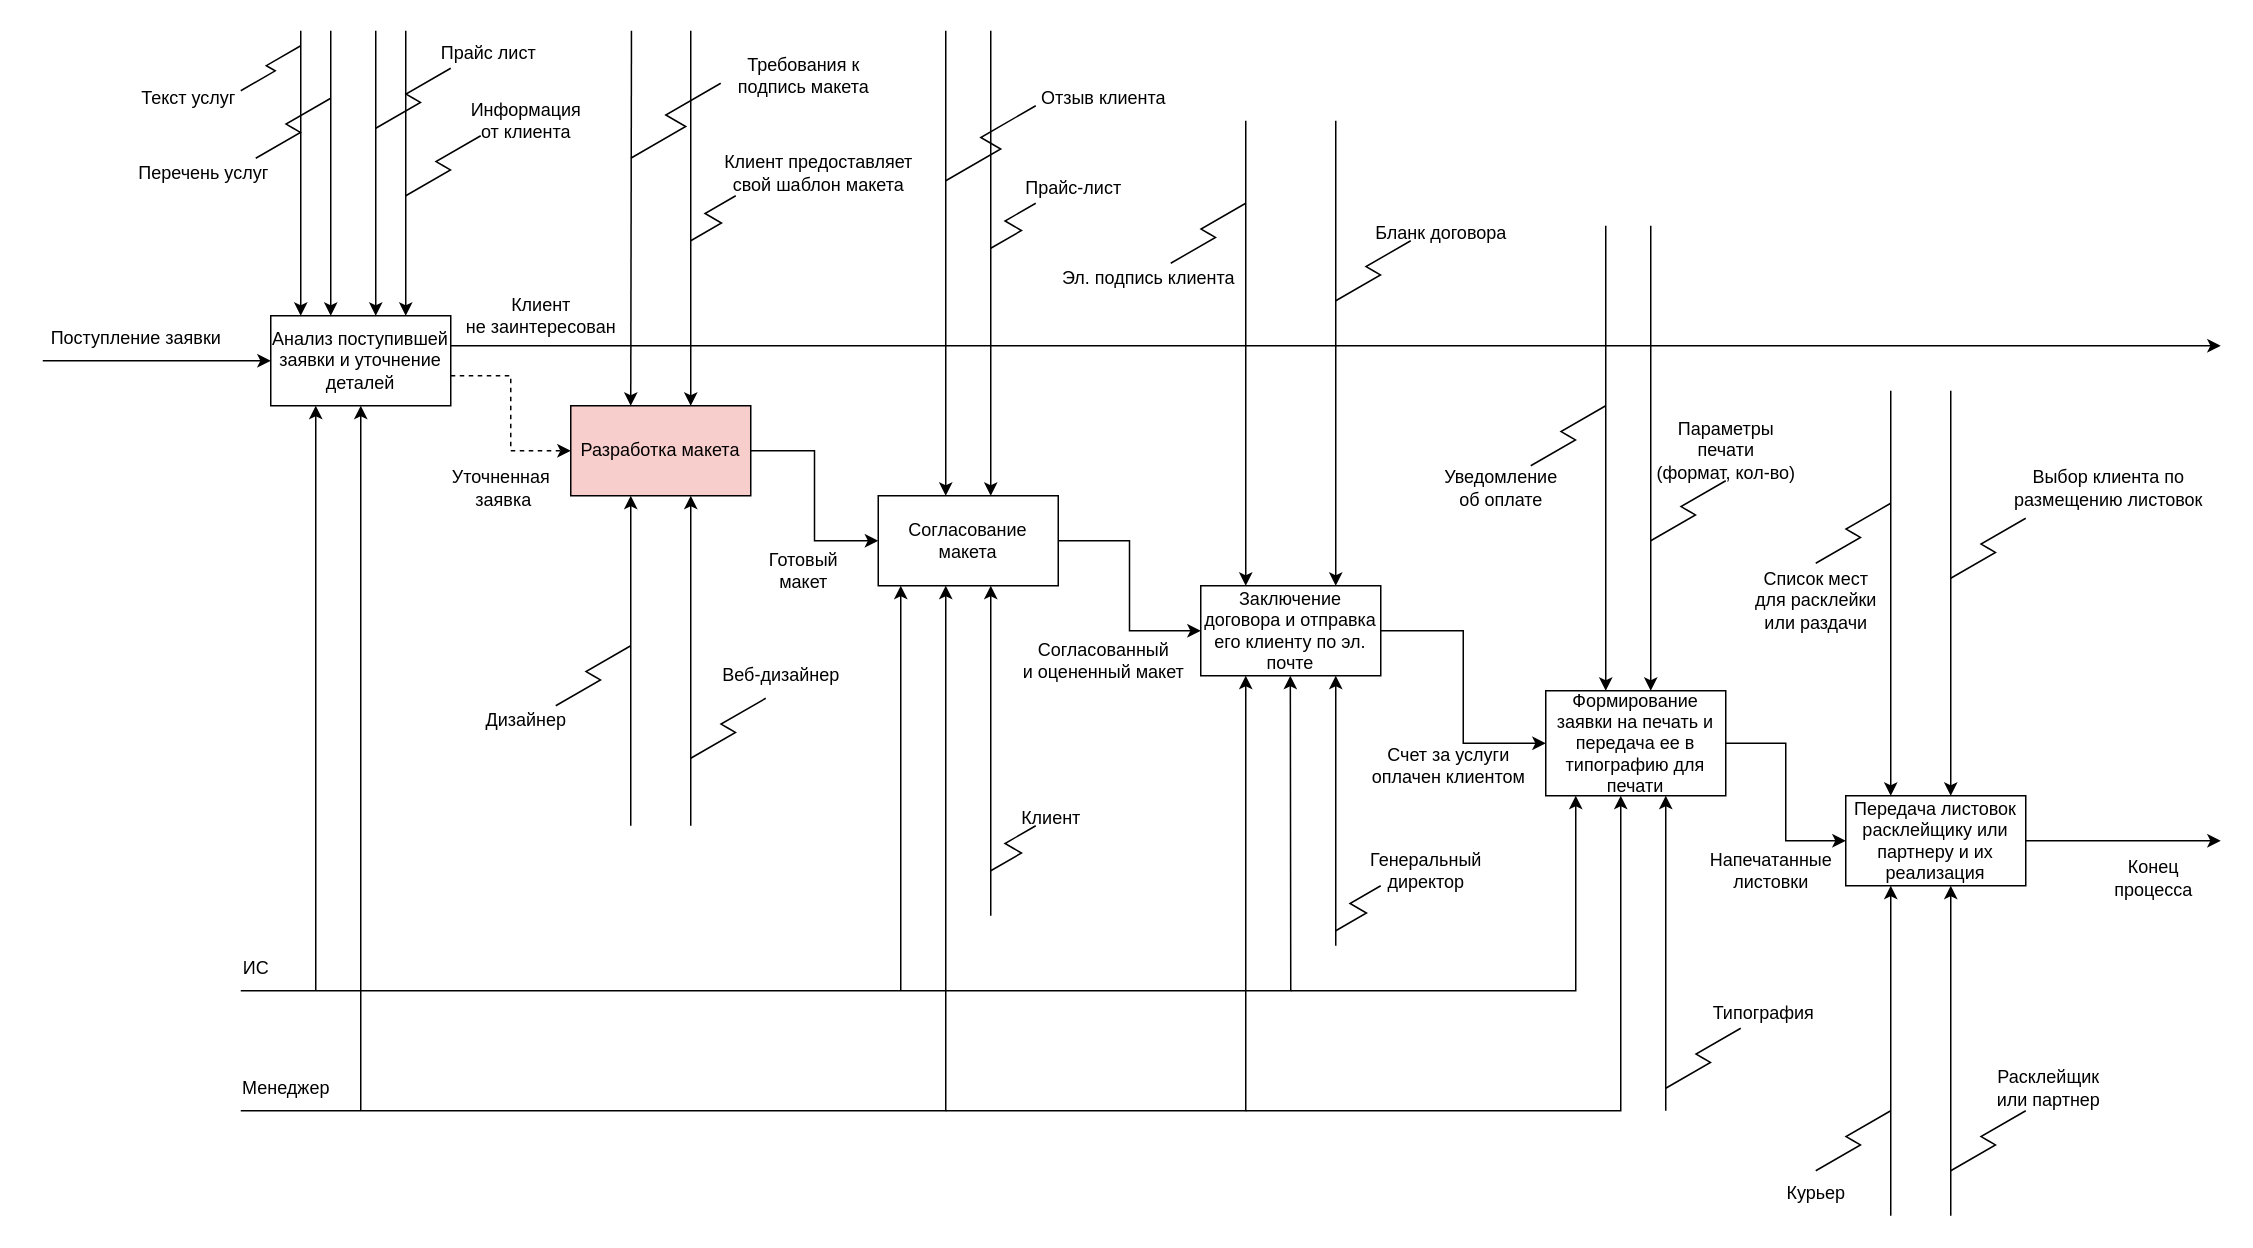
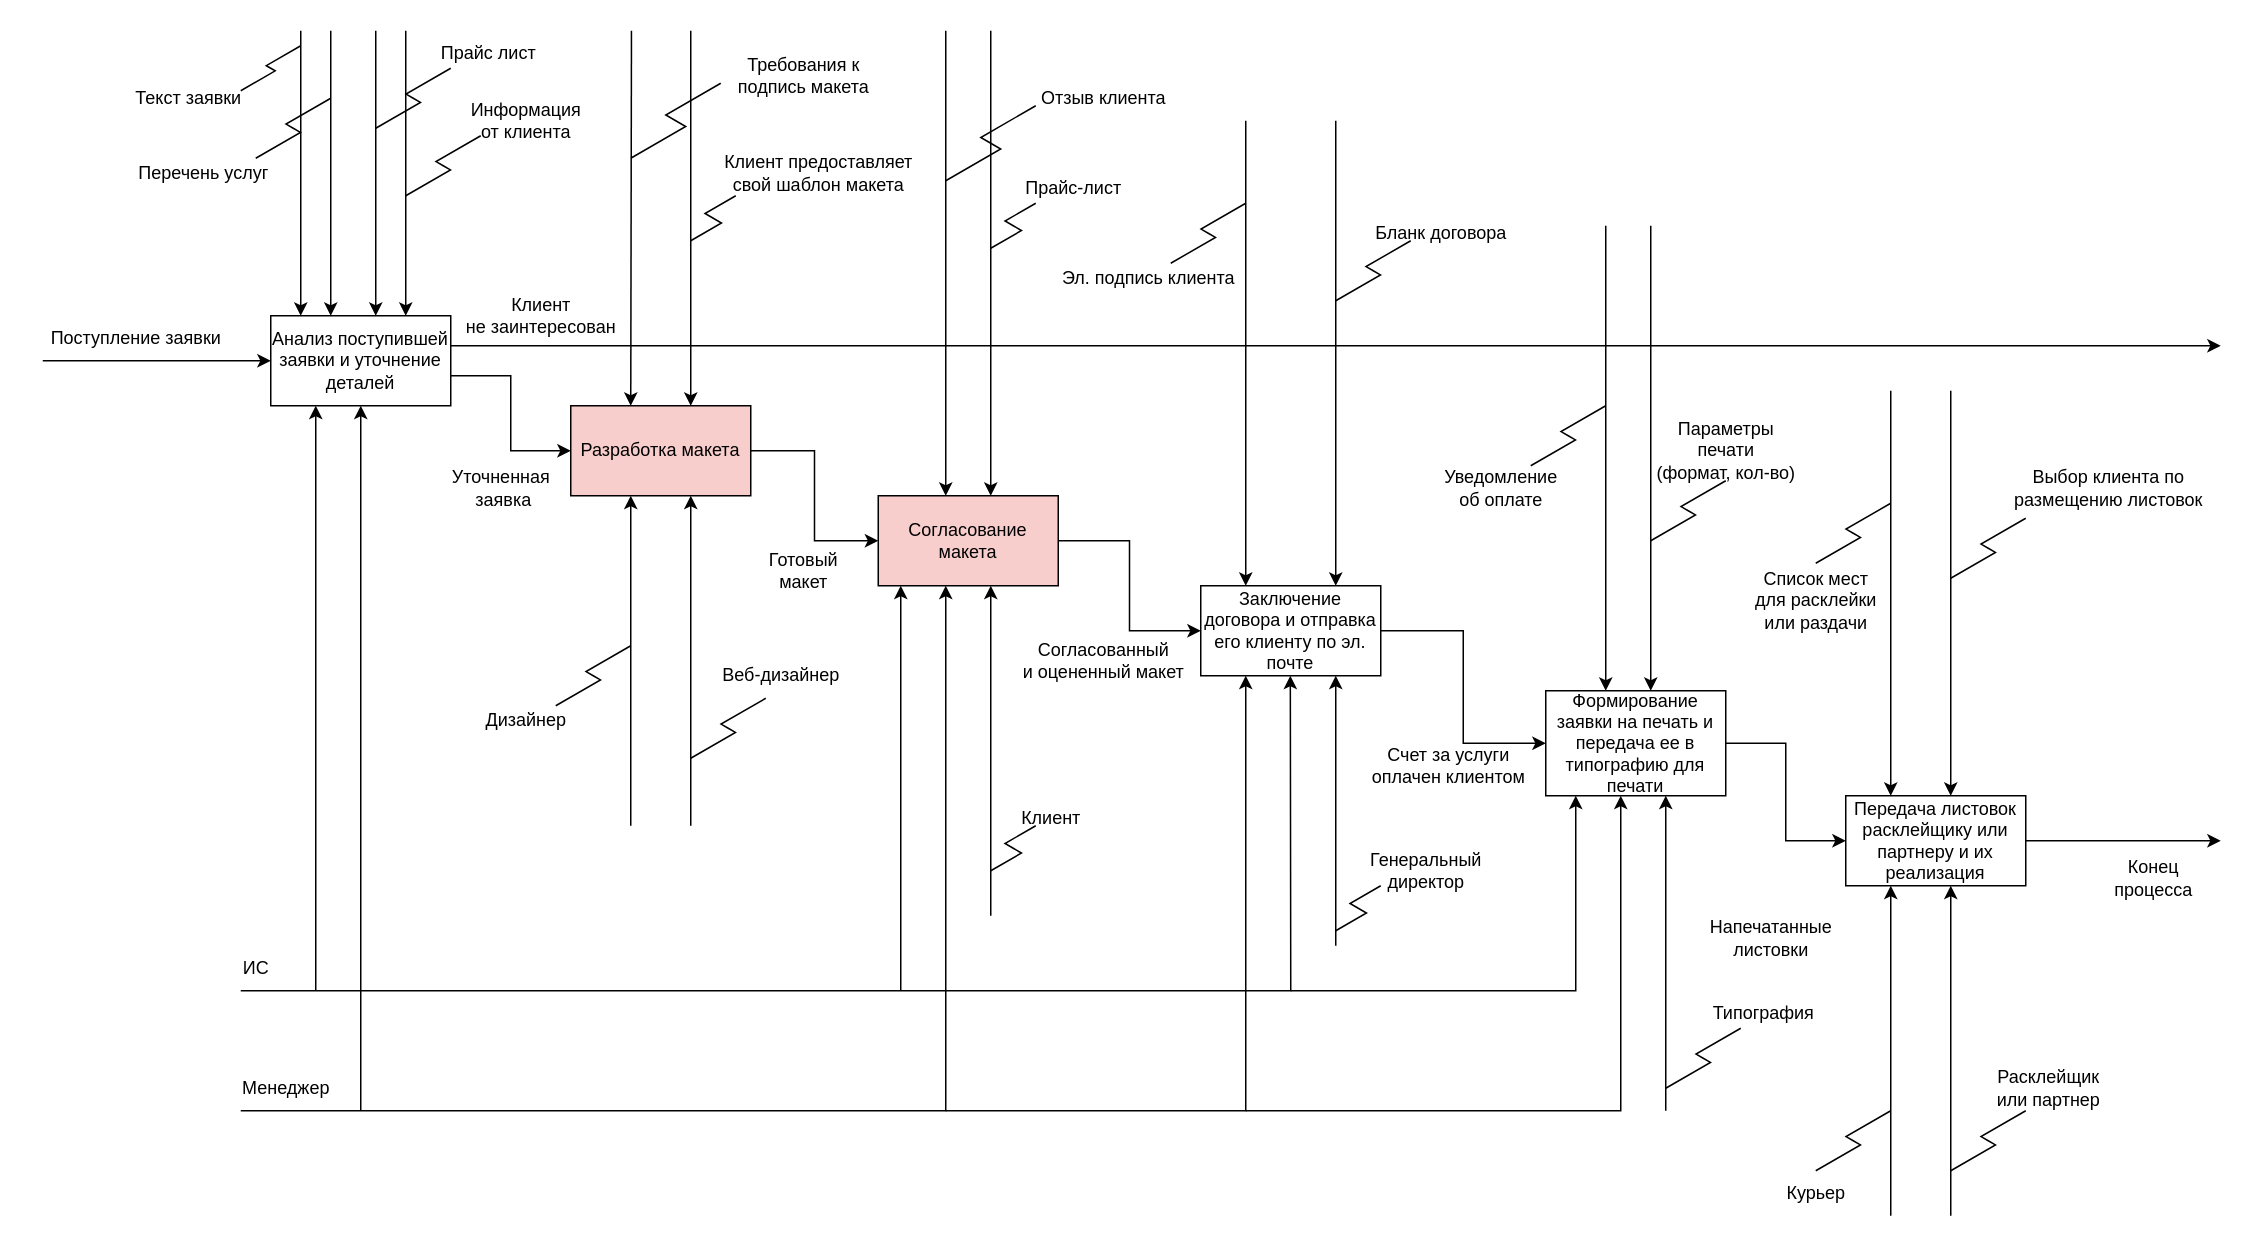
node "Текст услуг": label "Текст услуг" -> "Текст заявки"
edge "Анализ поступившей заявки и уточнение деталей" -> "Разработка макета": style dashed -> solid
node "Согласование макета": fillcolor #ffffff -> #f8cecc
node "Напечатанные листовки": moved (1771, 871) -> (1771, 938)
